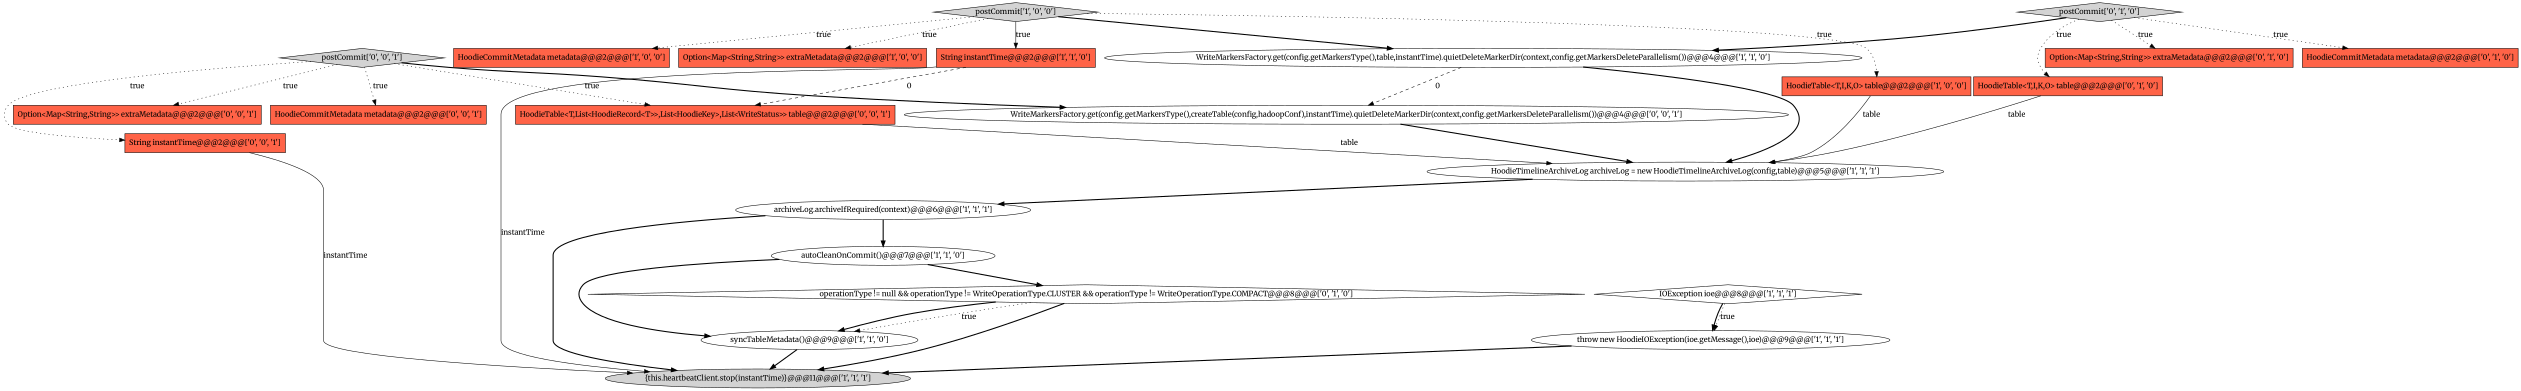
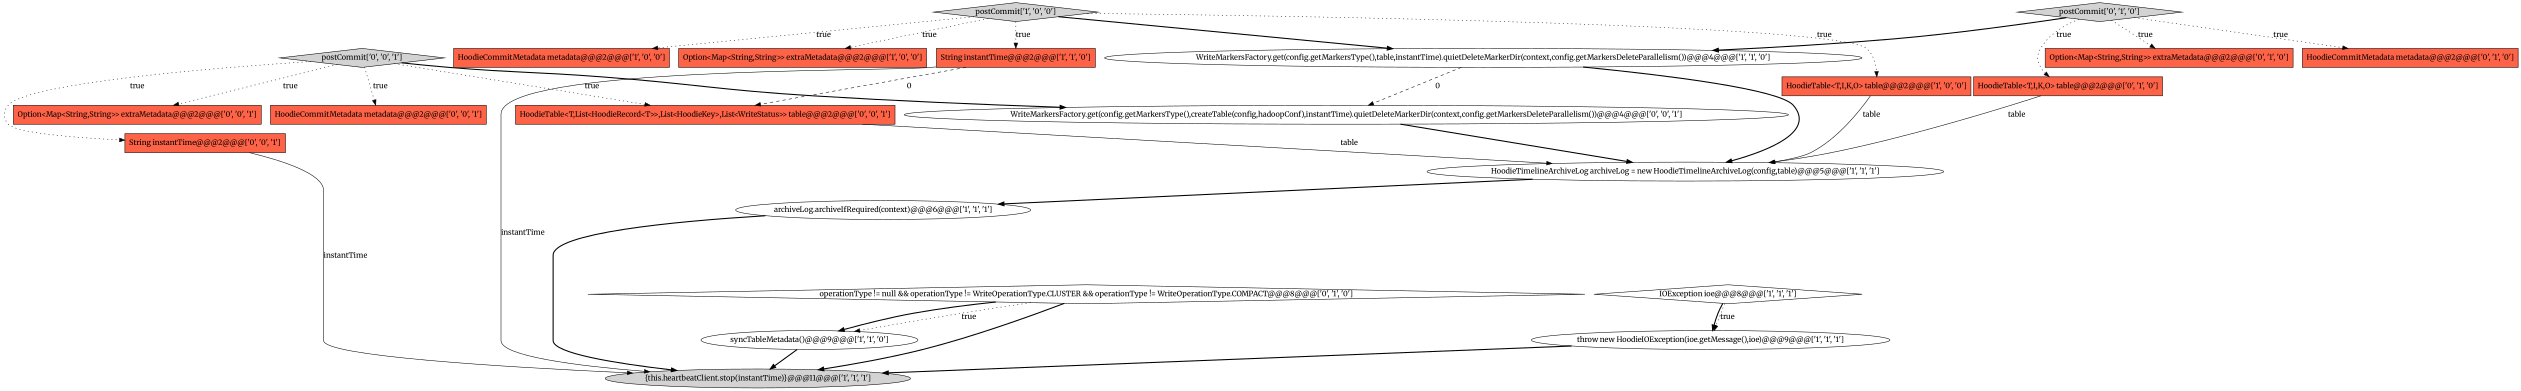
edge "postCommit['1', '0', '0']" -> "String instantTime@@@2@@@['1', '1', '0']": style solid -> dotted
node "autoCleanOnCommit()@@@7@@@['1', '1', '0']": removed
